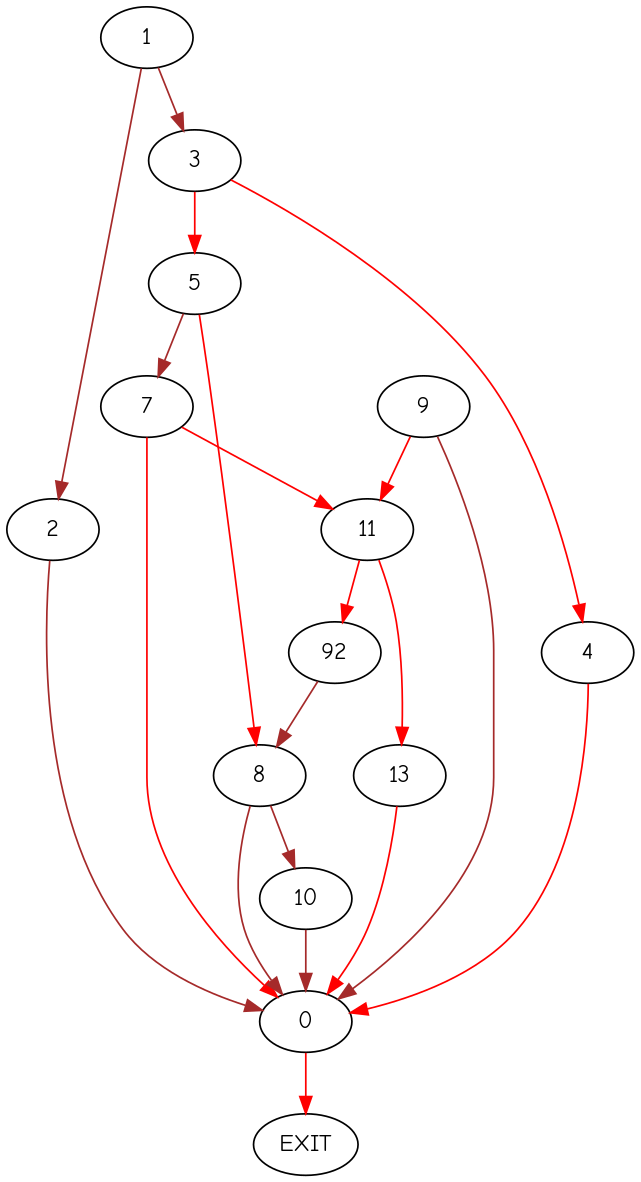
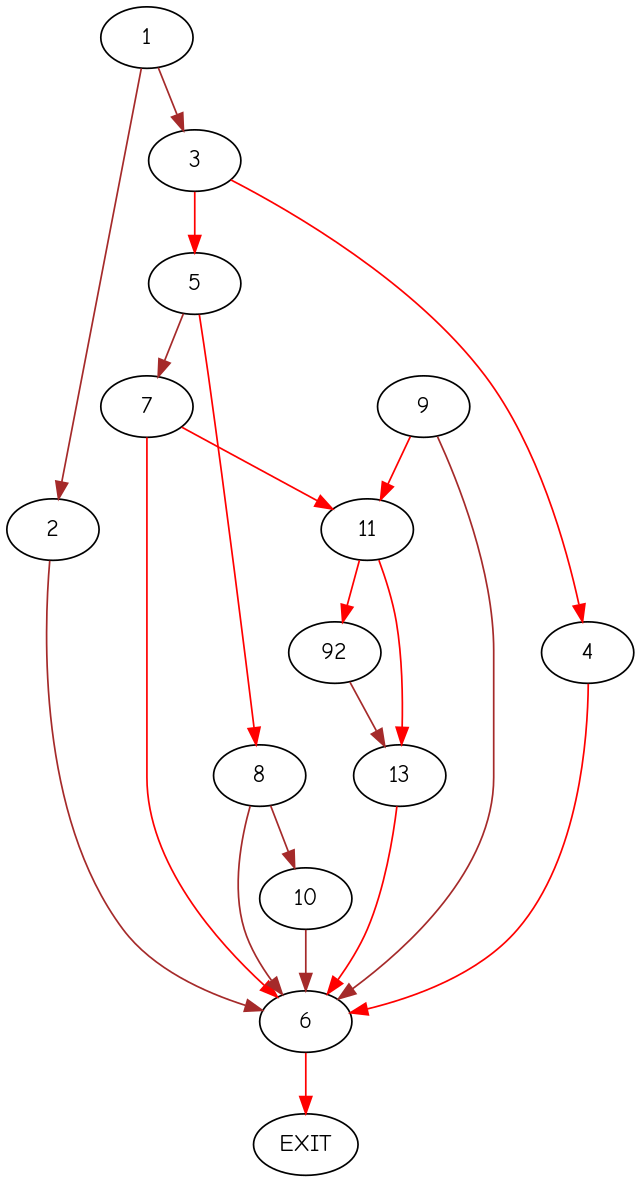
edge "92" -> "8": now "92" -> "13"
node "0": label "0" -> "6"
